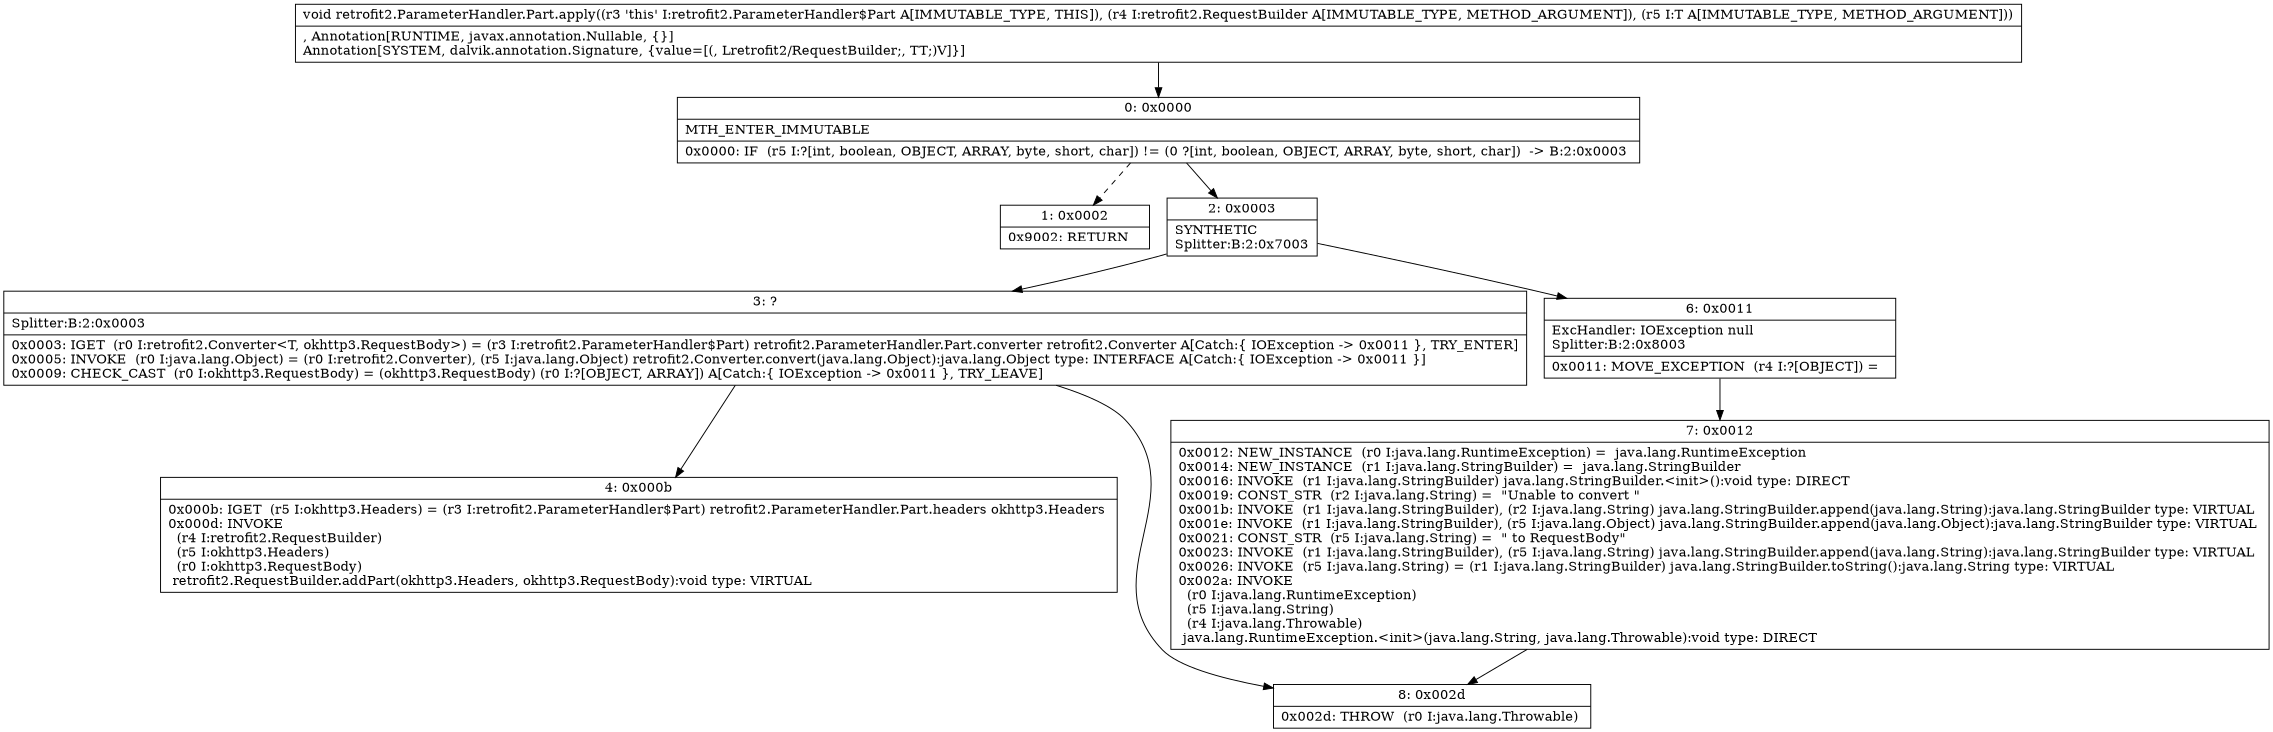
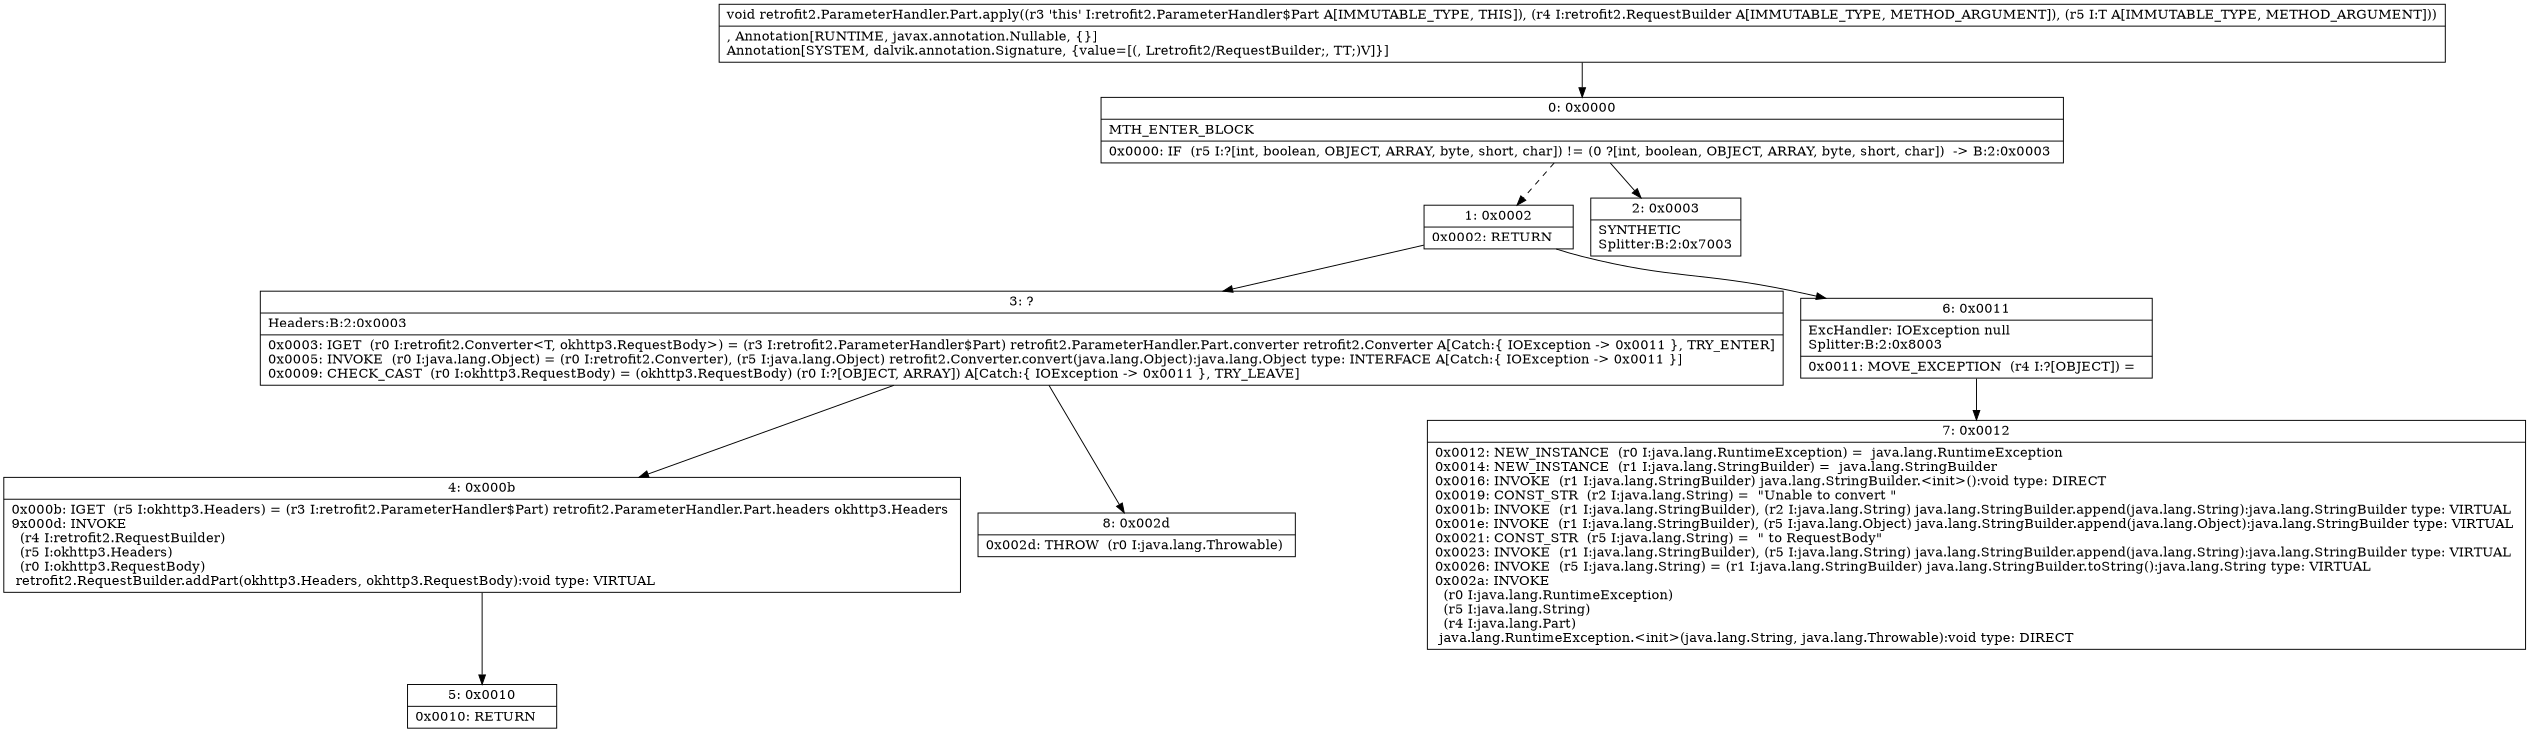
node "0: 0x0000": text "MTH_ENTER_IMMUTABLE" -> "MTH_ENTER_BLOCK"
node "1: 0x0002": text "0x9002: RETURN" -> "0x0002: RETURN"
edge "2: 0x0003" -> "6: 0x0011": now "1: 0x0002" -> "6: 0x0011"
edge "2: 0x0003" -> "3: ?": now "1: 0x0002" -> "3: ?"
node "3: ?": text "Splitter:B:2:0x0003" -> "Headers:B:2:0x0003"
node "4: 0x000b": text "0x000d: INVOKE" -> "9x000d: INVOKE"
node "7: 0x0012": text "(r4 I:java.lang.Throwable)" -> "(r4 I:java.lang.Part)"
edge "7: 0x0012" -> "8: 0x002d": removed
node "5: 0x0010": added
